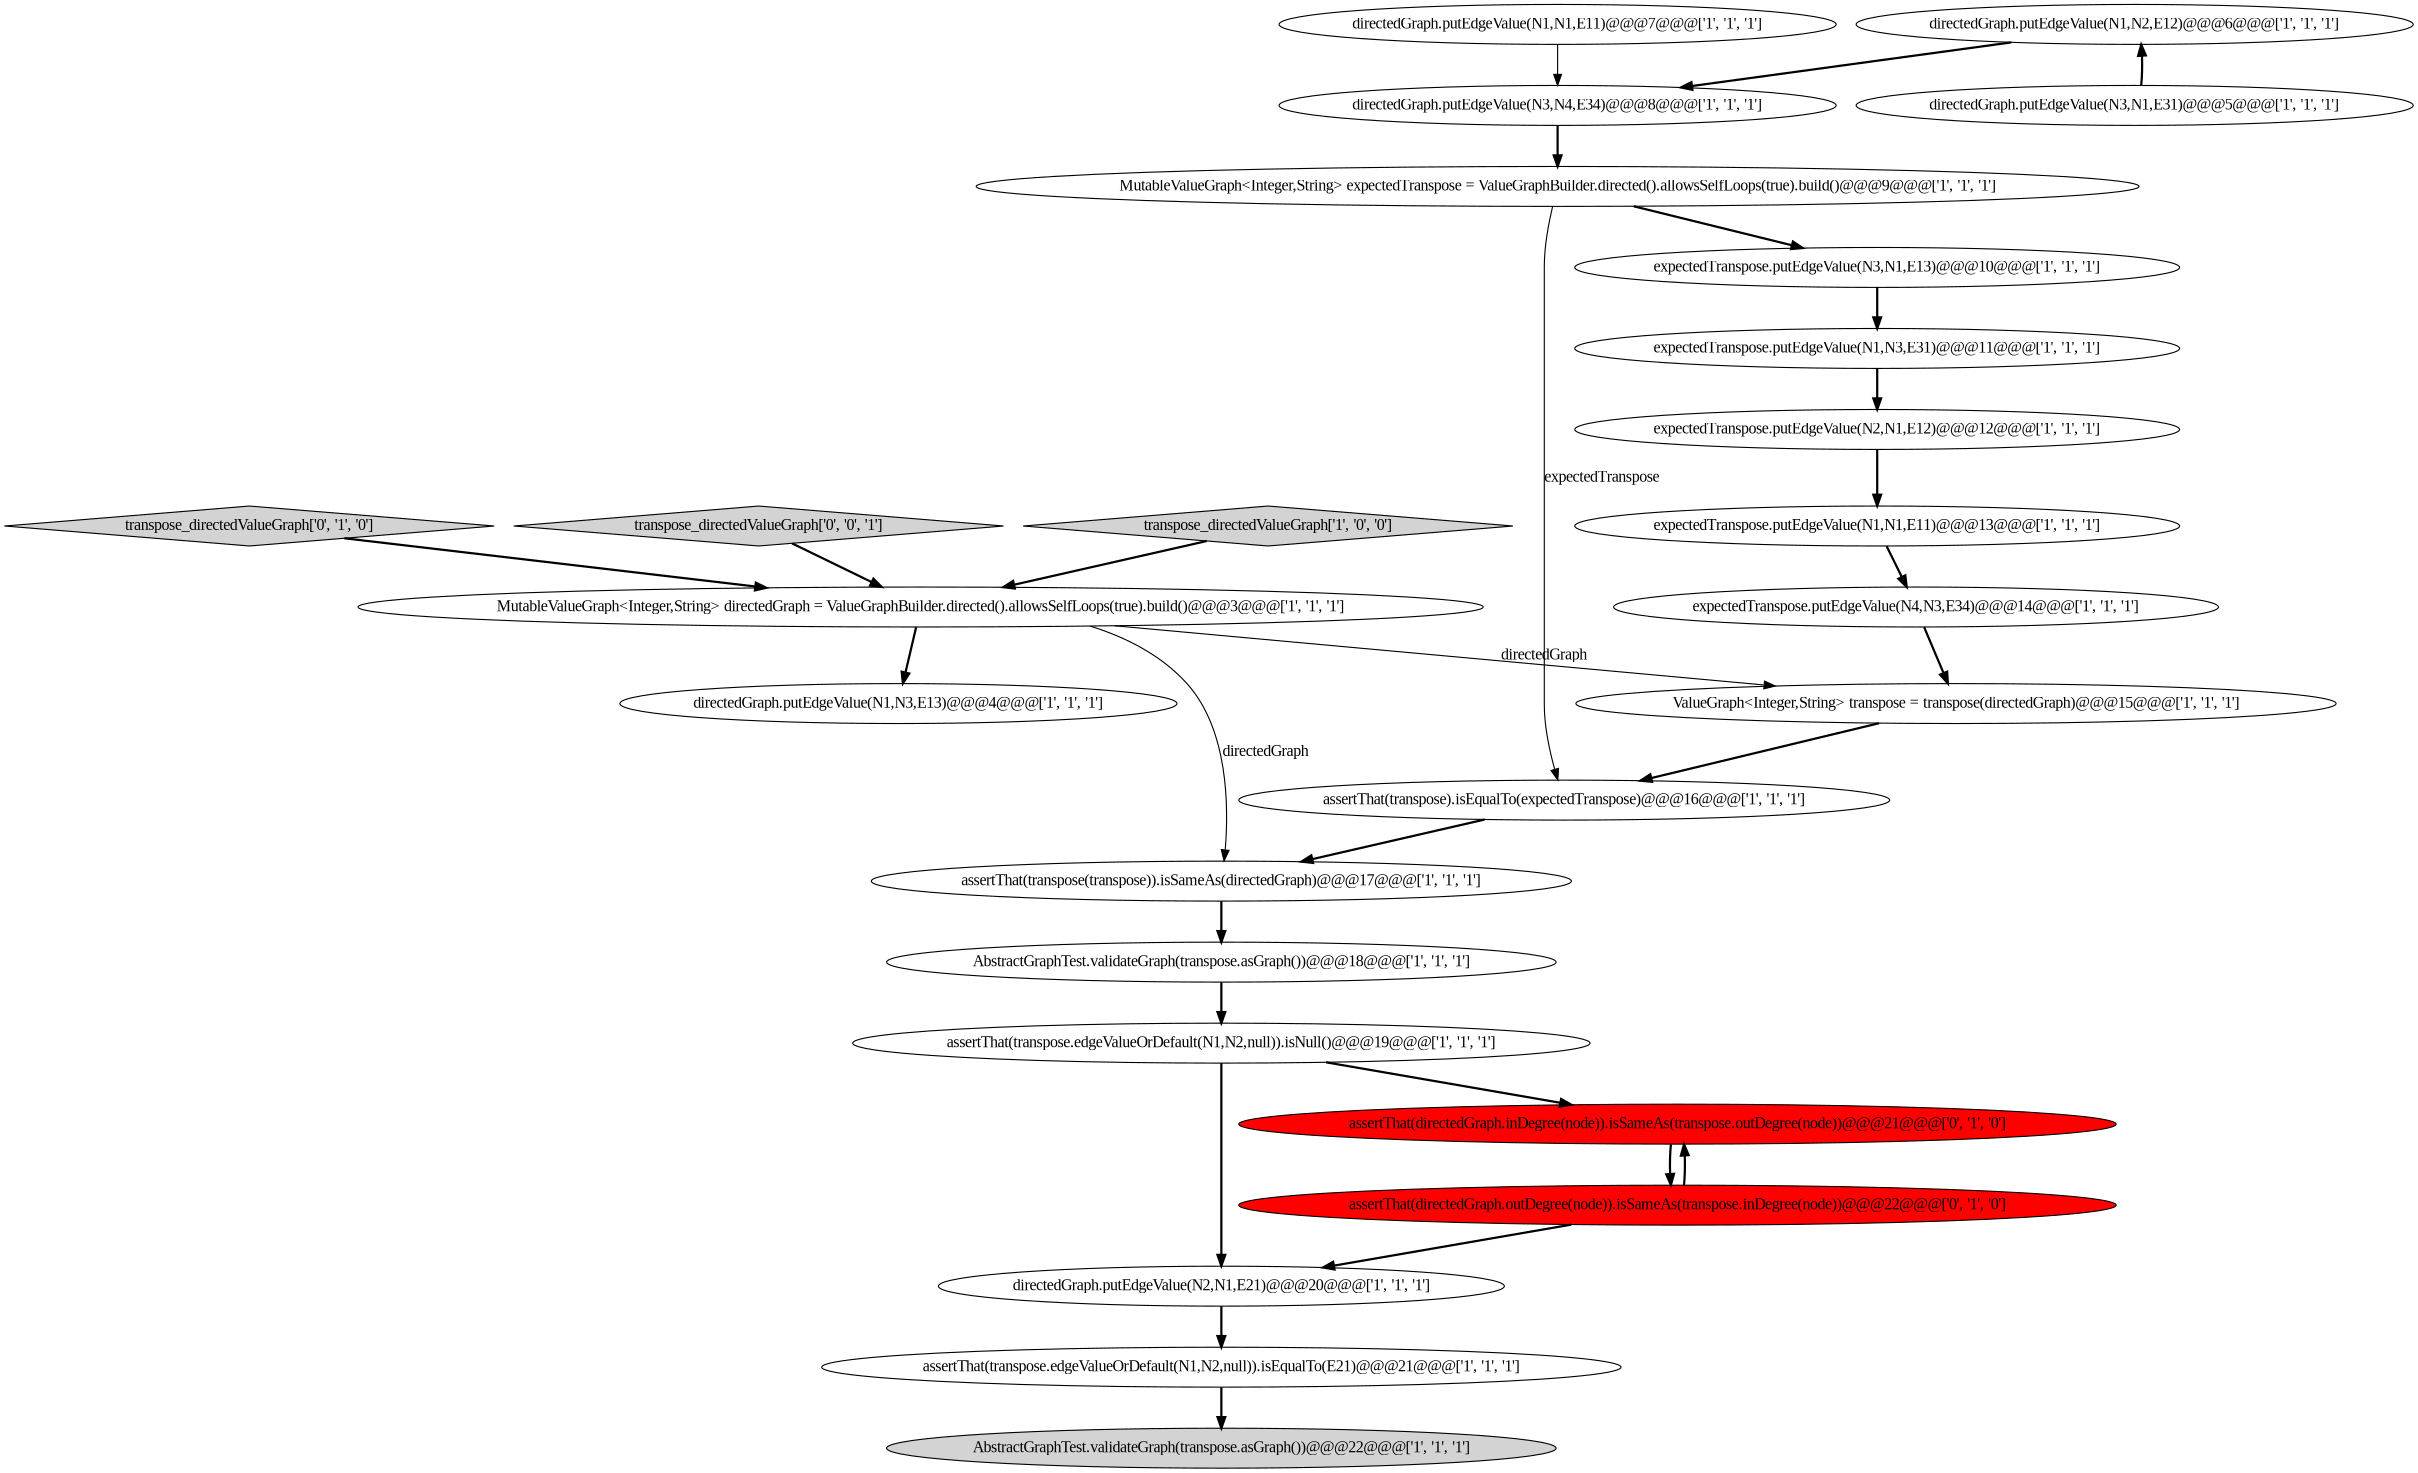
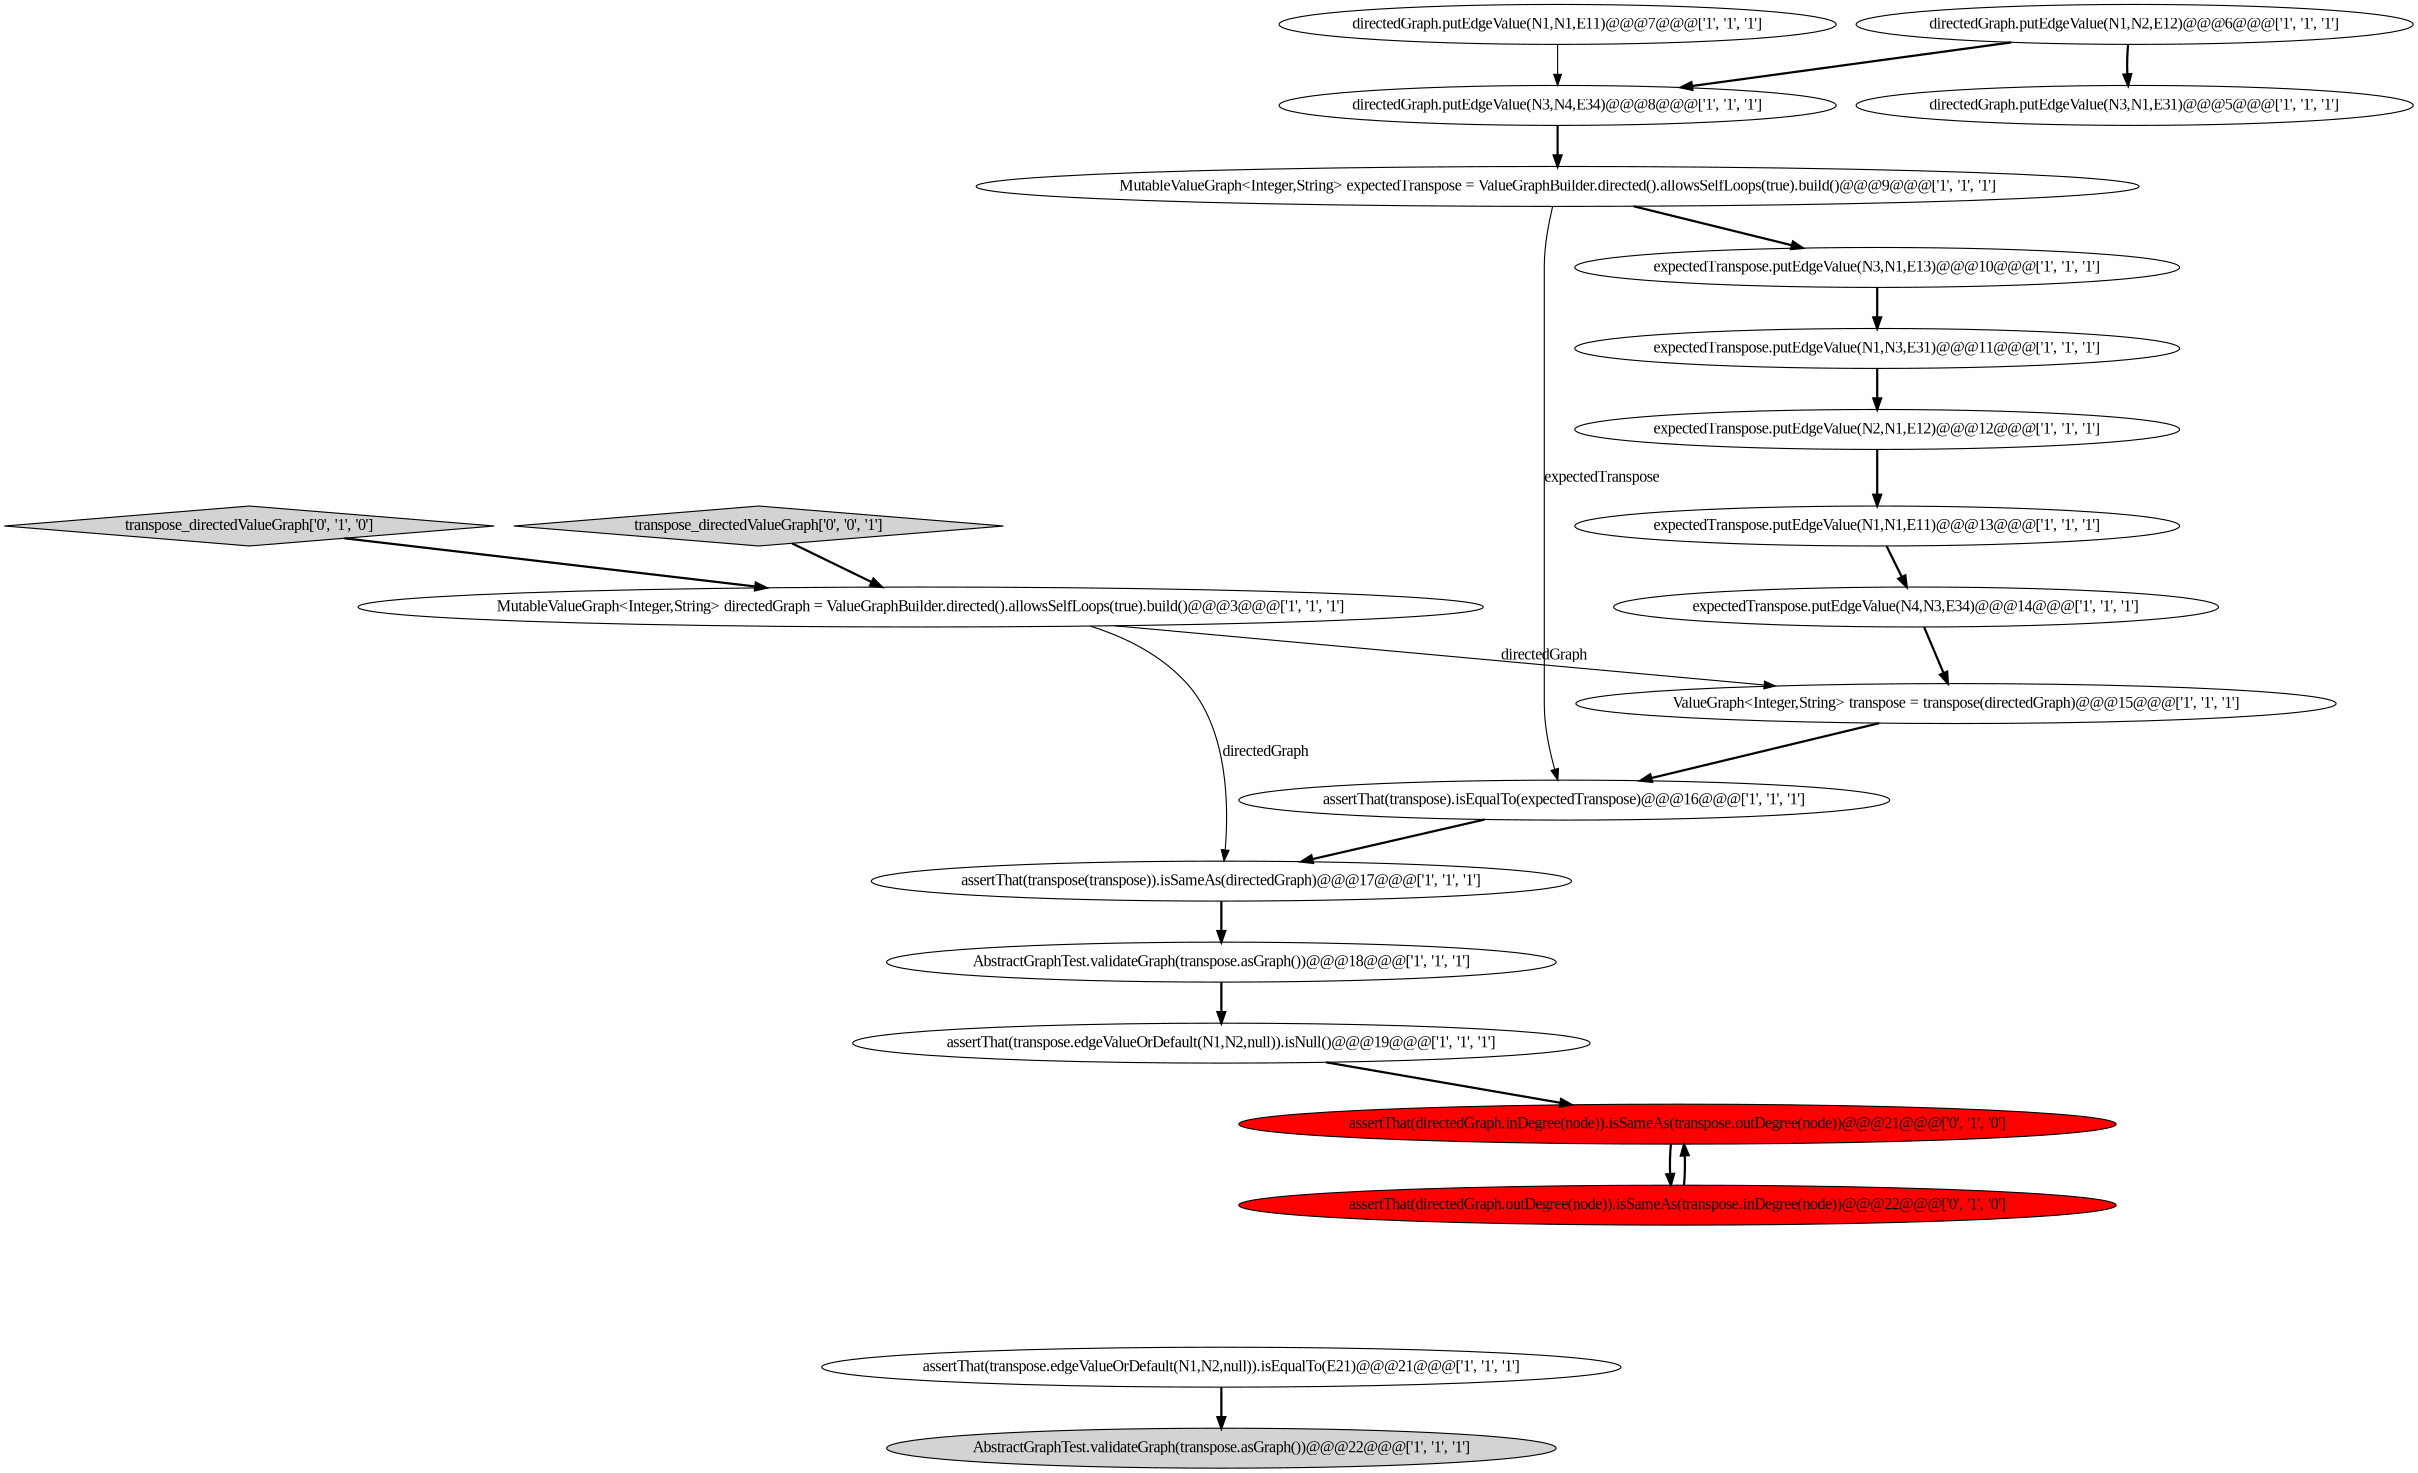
edge "directedGraph.putEdgeValue(N3,N1,E31)@@@5@@@['1', '1', '1']" -> "directedGraph.putEdgeValue(N1,N2,E12)@@@6@@@['1', '1', '1']": reversed
node "transpose_directedValueGraph['1', '0', '0']": removed
node "directedGraph.putEdgeValue(N1,N3,E13)@@@4@@@['1', '1', '1']": removed
node "directedGraph.putEdgeValue(N2,N1,E21)@@@20@@@['1', '1', '1']": removed
